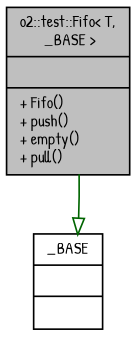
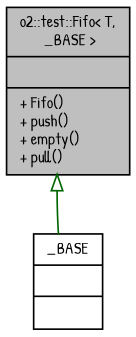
edge "o2::test::Fifo< T," -> "_BASE": reversed
